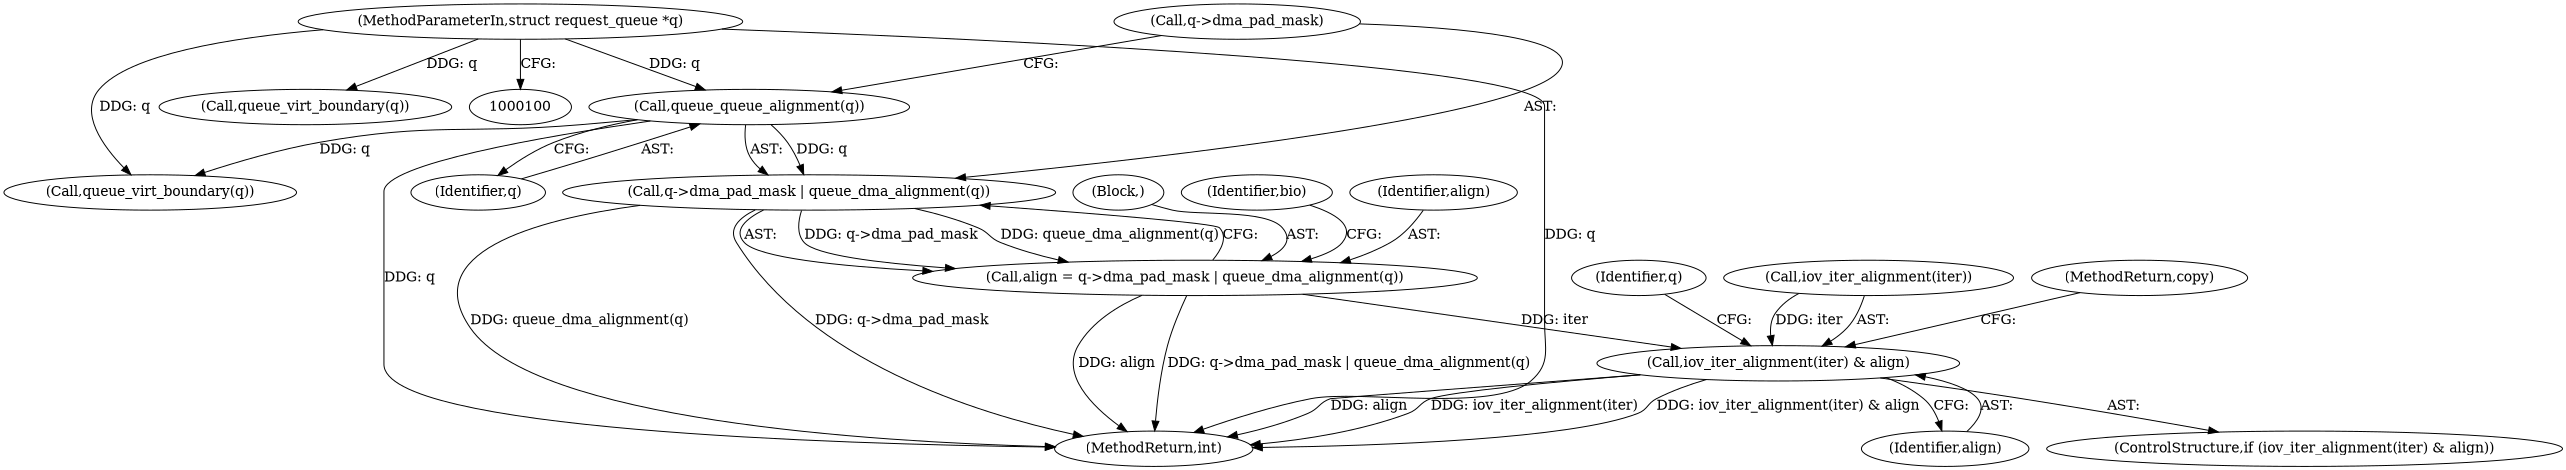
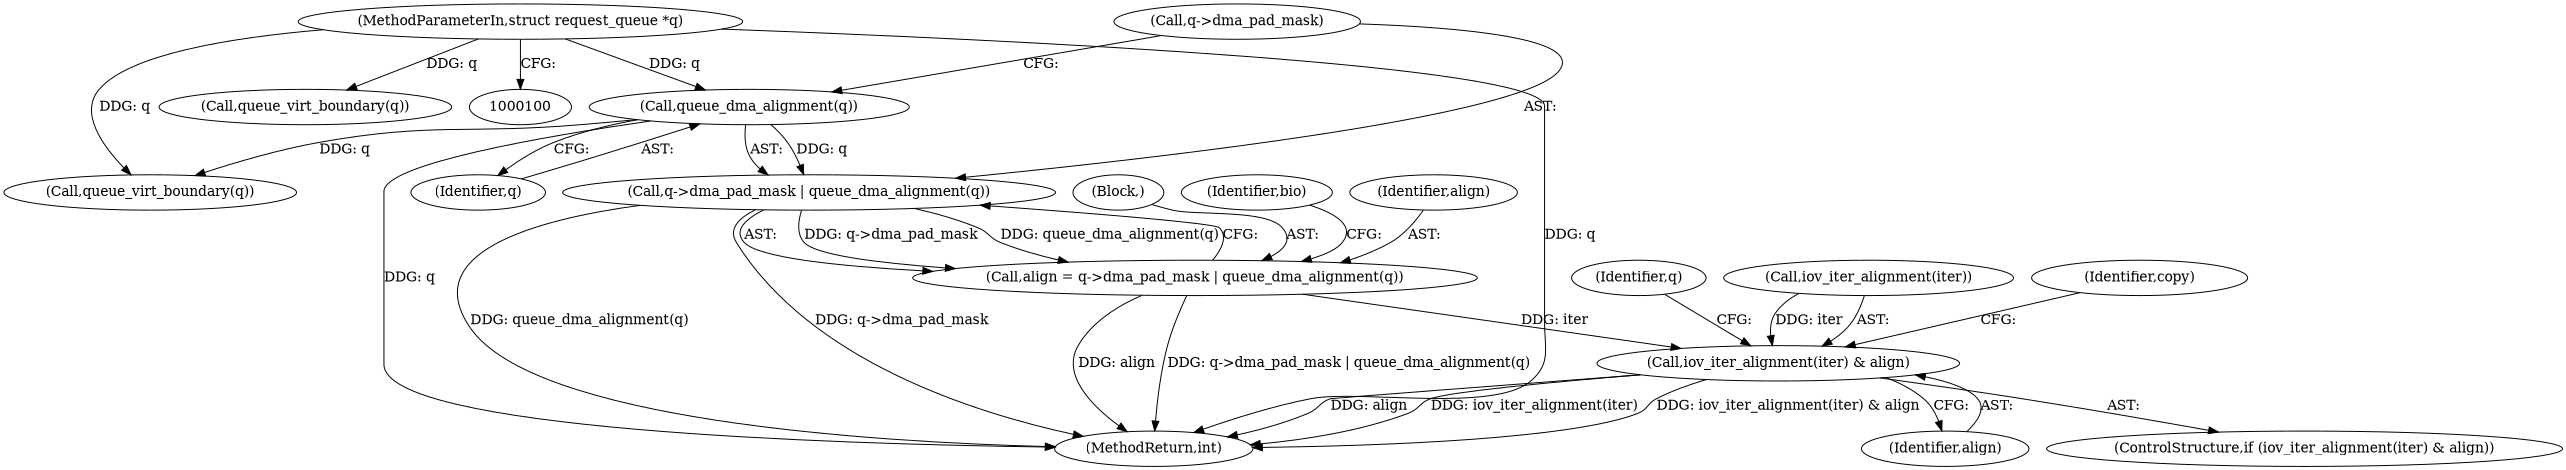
node "(Call,queue_queue_alignment(q))": label "(Call,queue_queue_alignment(q))" -> "(Call,queue_dma_alignment(q))"
node "(MethodReturn,copy)": label "(MethodReturn,copy)" -> "(Identifier,copy)"
